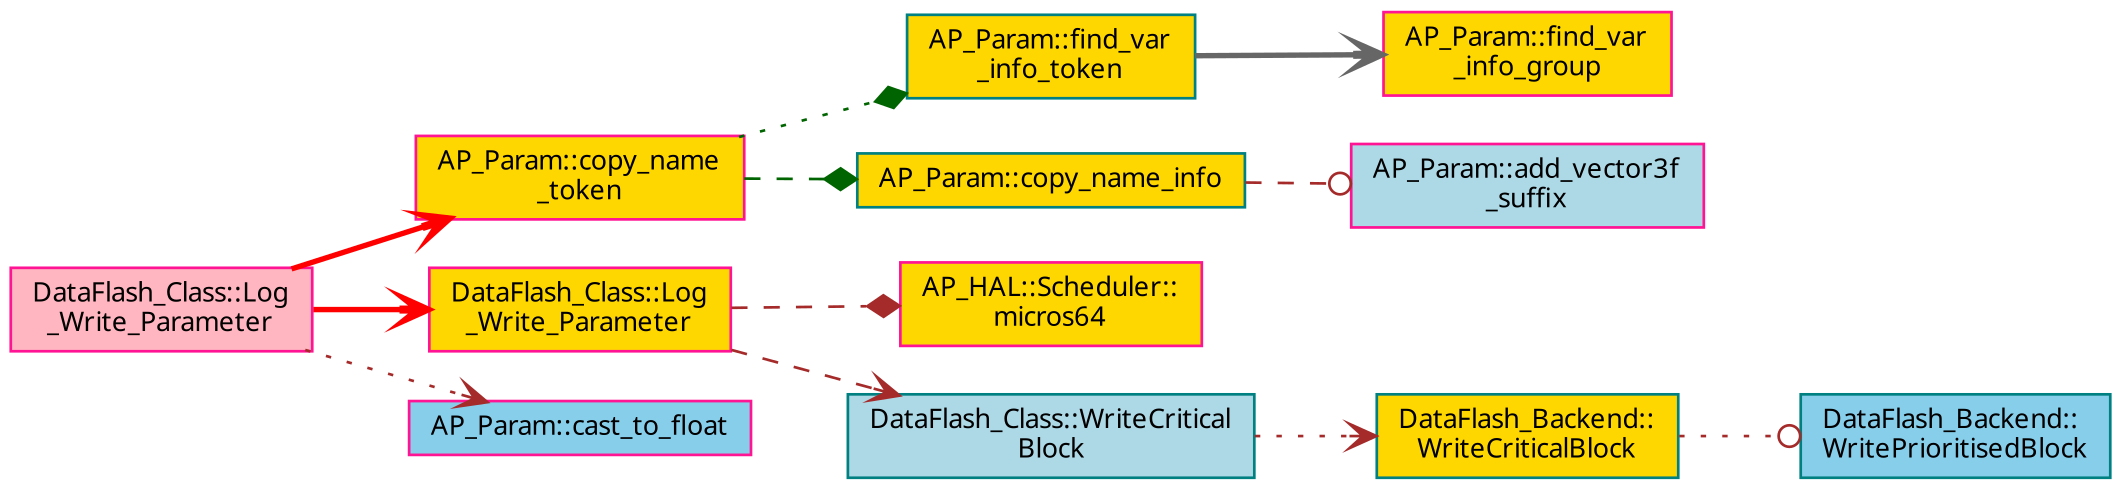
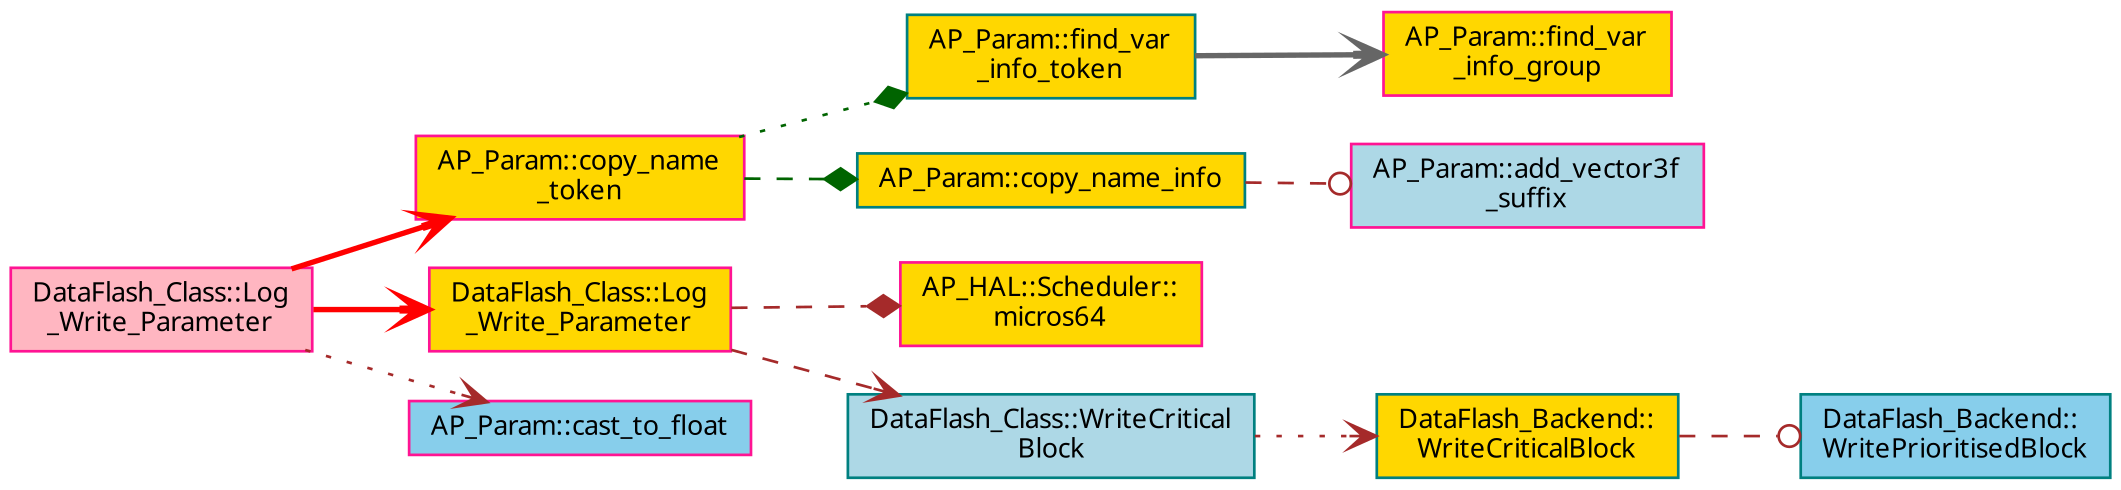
edge "DataFlash_Backend:: WriteCriticalBlock" -> "DataFlash_Backend:: WritePrioritisedBlock": style dotted -> dashed
